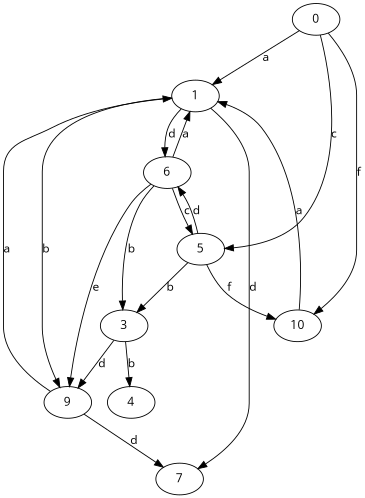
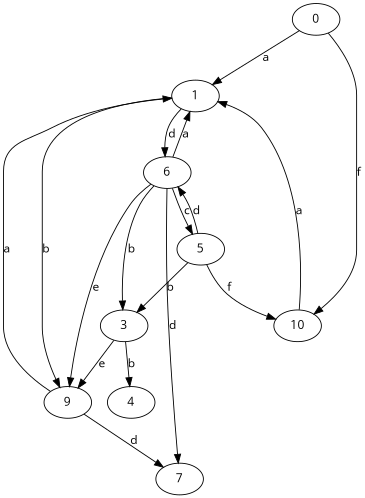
edge "0" -> "5": removed, label "c"
edge "1" -> "7": now "6" -> "7"
edge "3" -> "9": label "d" -> "e"
